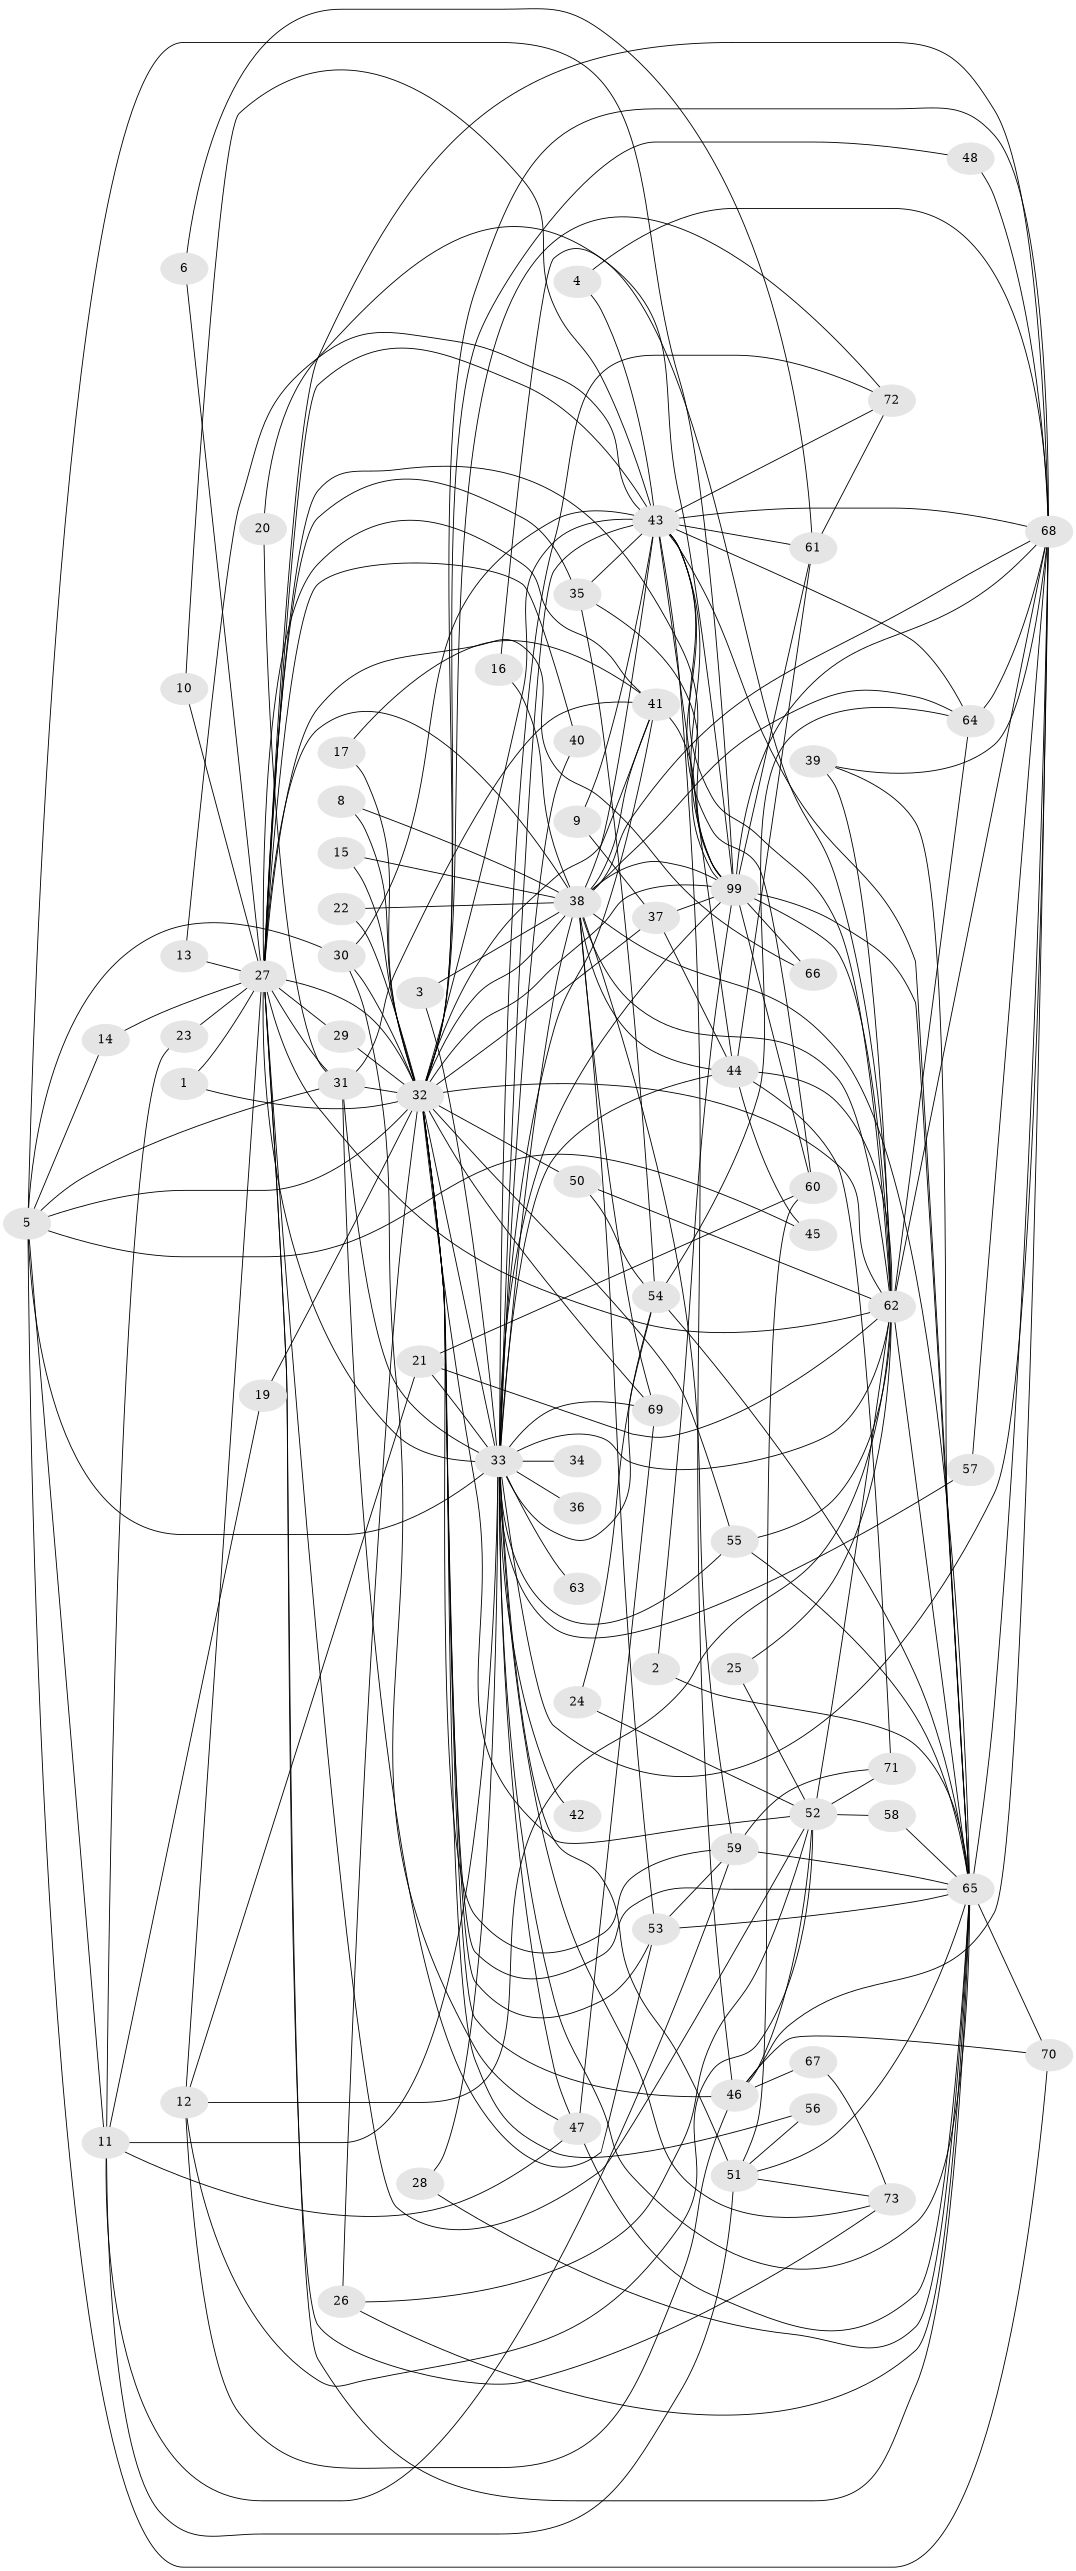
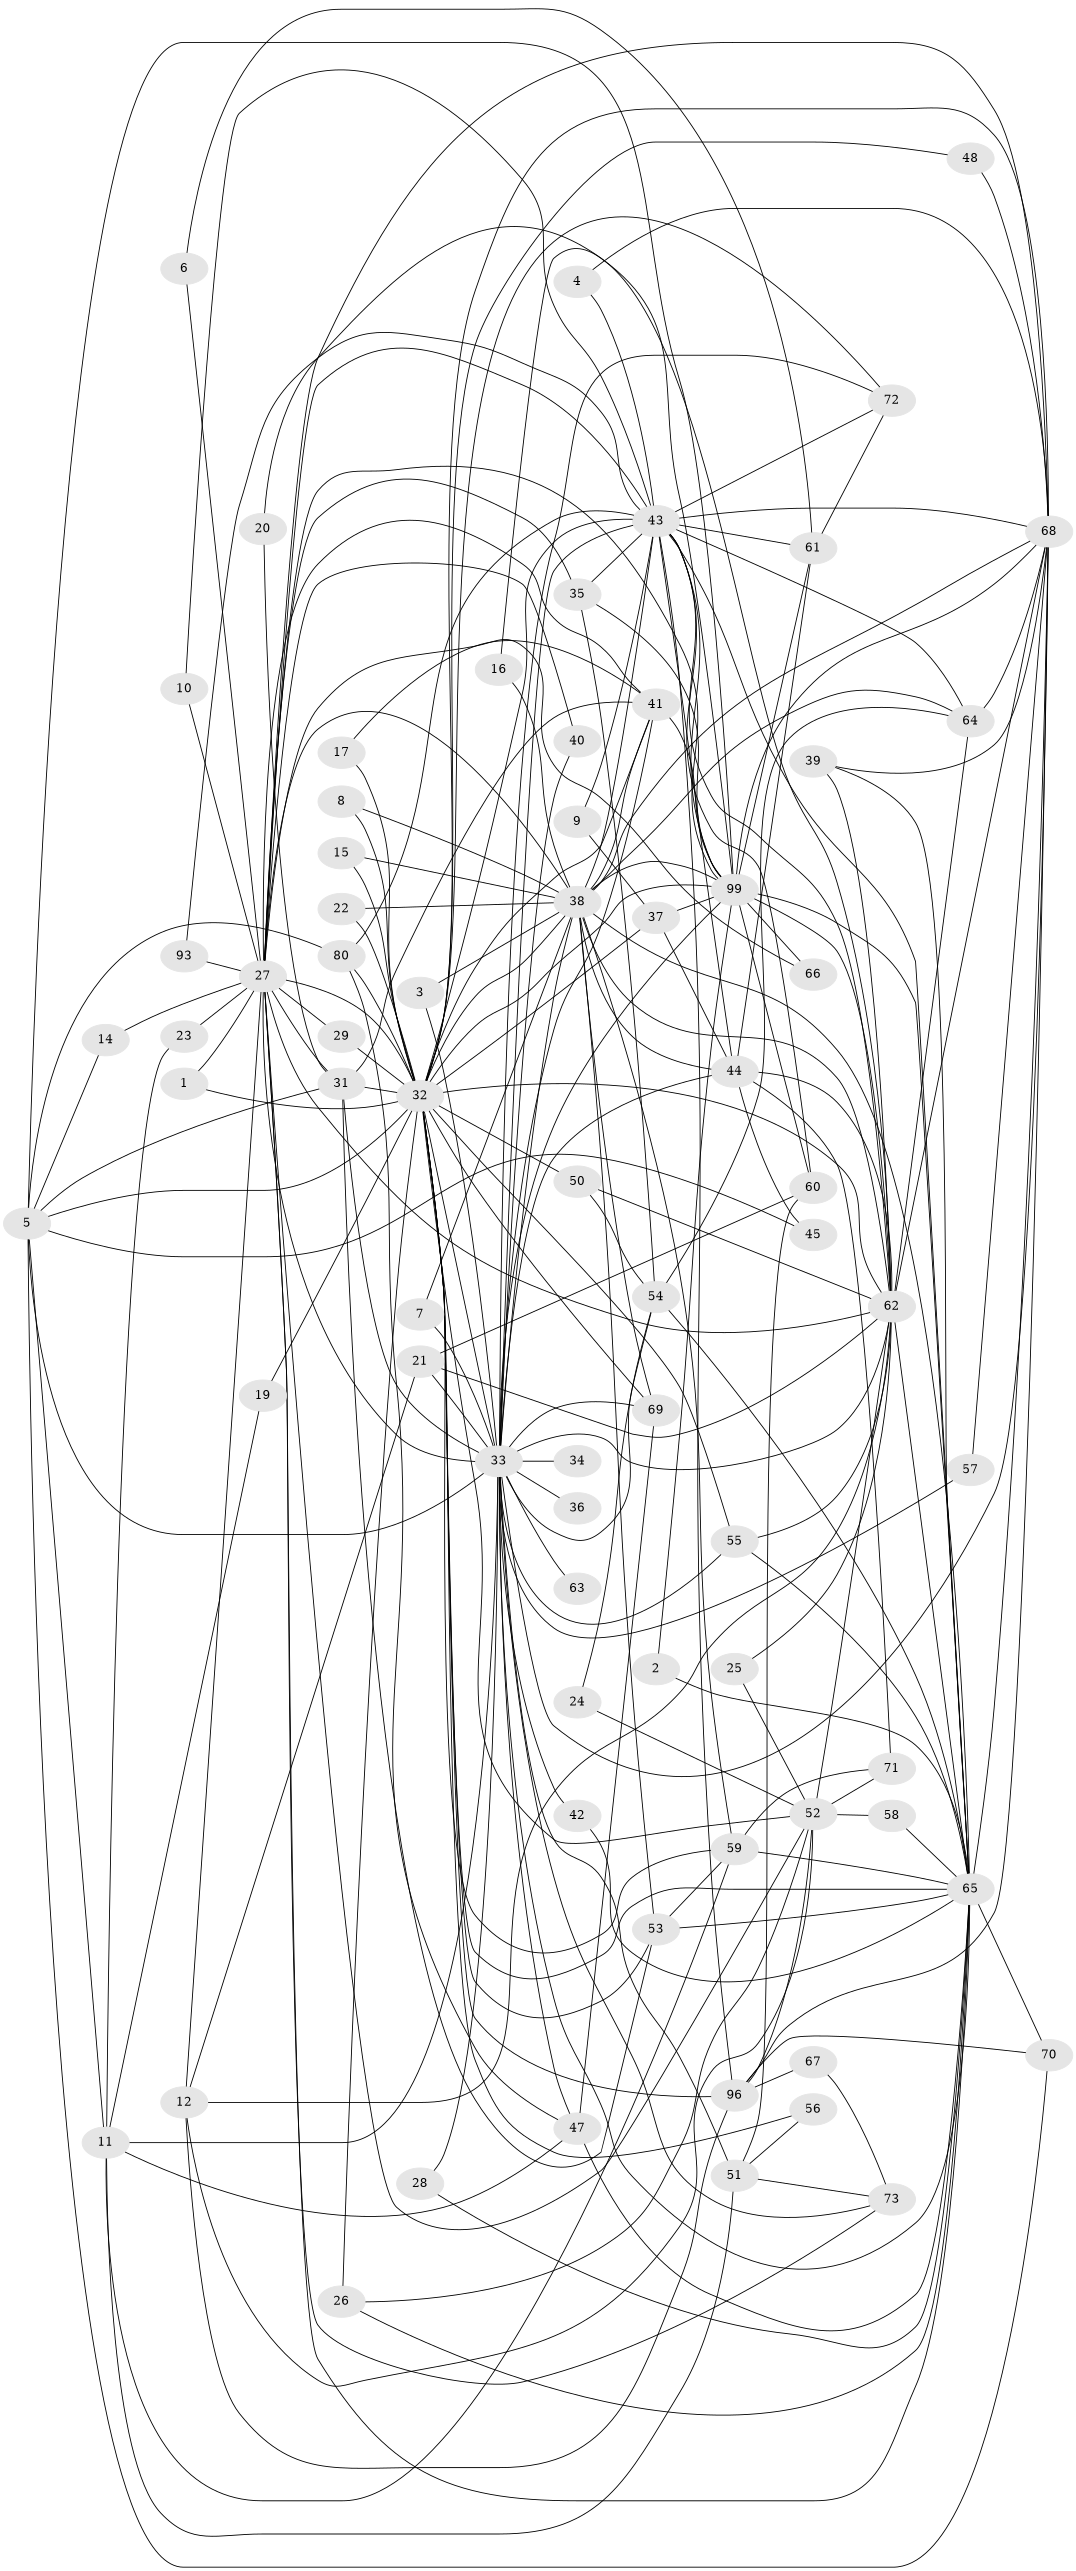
node "13": label "13" -> "93"
node "30": label "30" -> "80"
node "7": added
edge "65" -- "51": now "65" -- "42"
node "46": label "46" -> "96"
